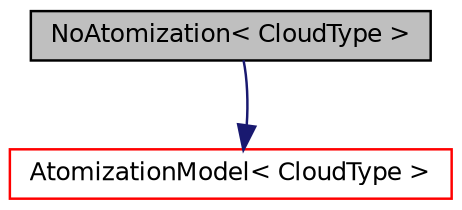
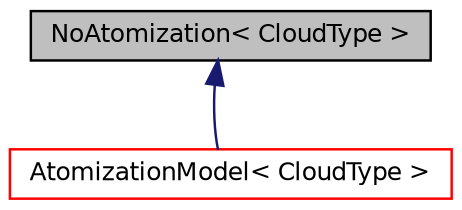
edge "NoAtomization< CloudType >" -> "AtomizationModel< CloudType >": reversed
